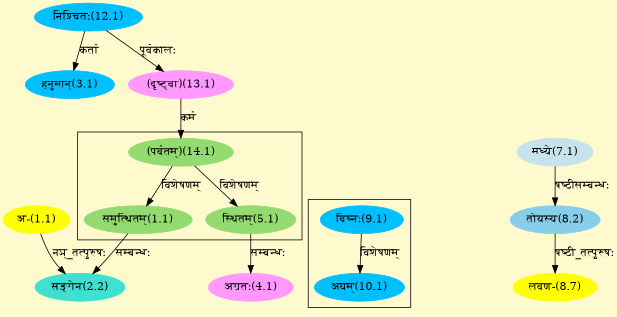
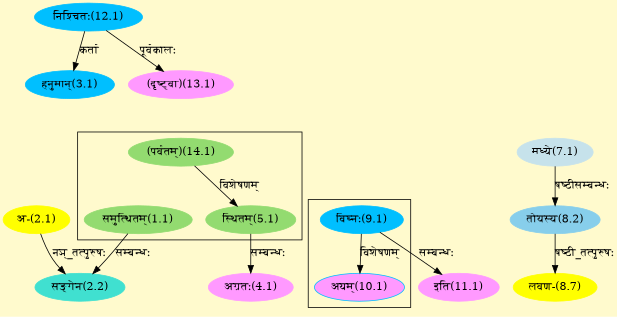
edge "(दृष्ट्वा)(13.1)" -> "(पर्वतम्)(14.1)": removed, label "कर्म"
edge "(पर्वतम्)(14.1)" -> "समुत्थितम्(1.1)": removed, label "विशेषणम्"
node "अ-(1.1)": label "अ-(1.1)" -> "अ-(2.1)"
node "अयम्(10.1)": fillcolor #00bfff -> #ff99ff
node "इति(11.1)": added
